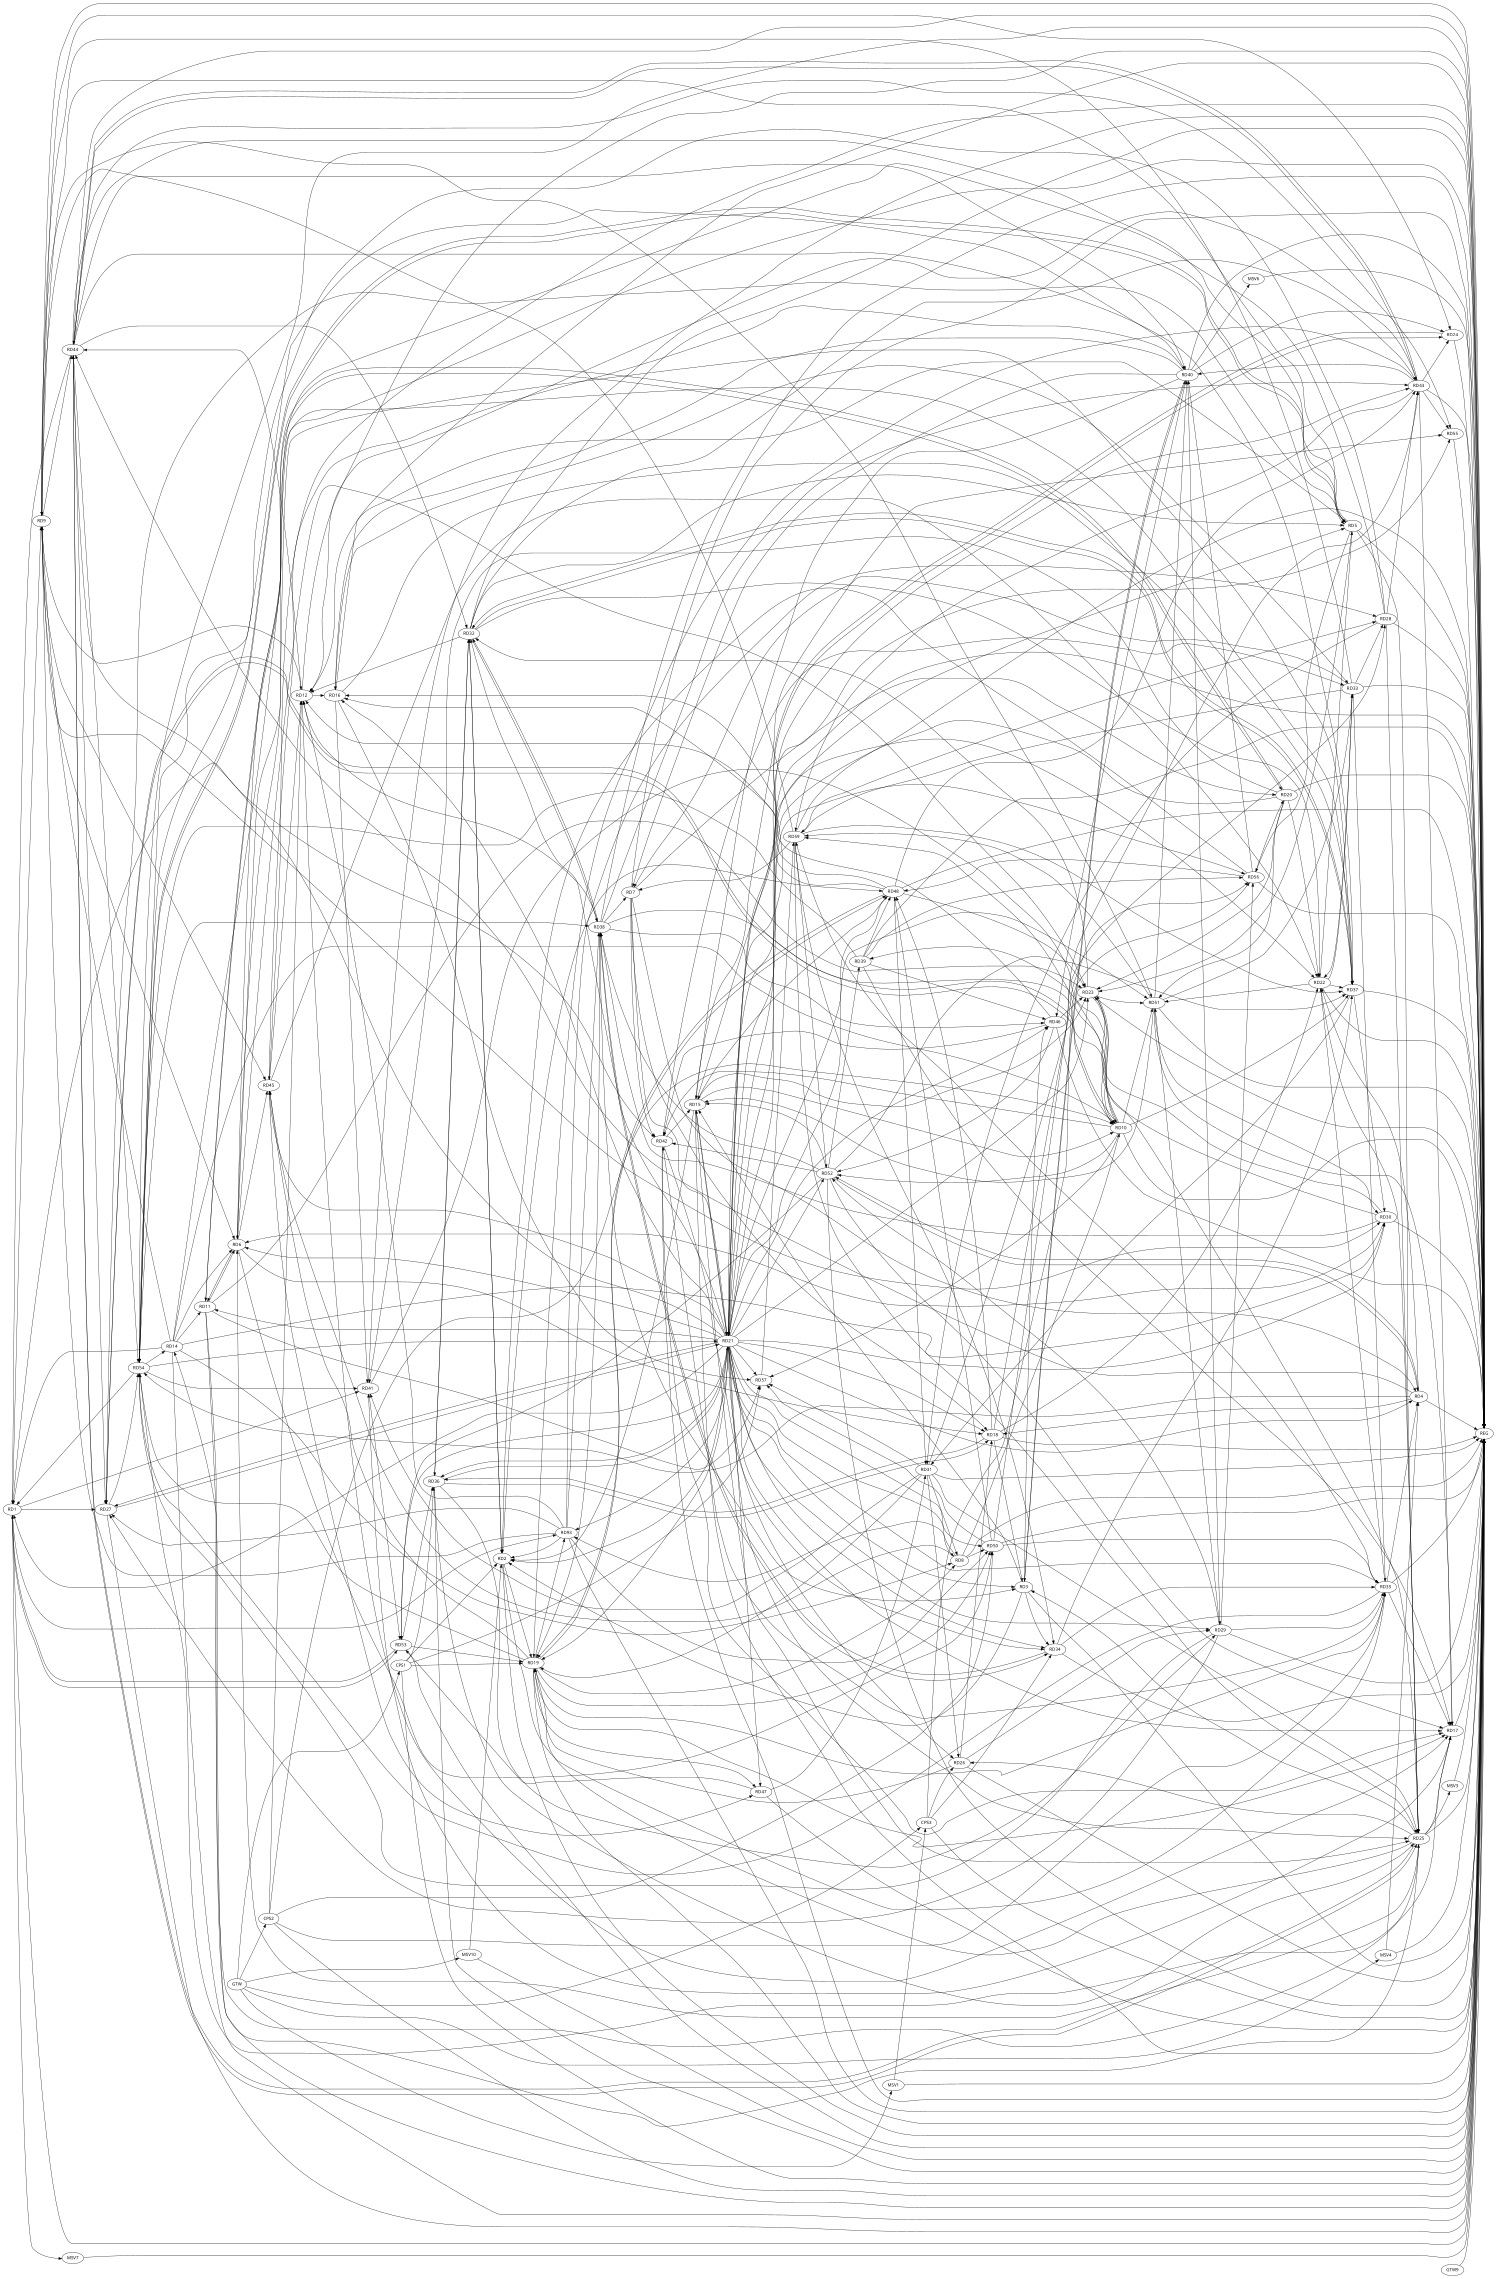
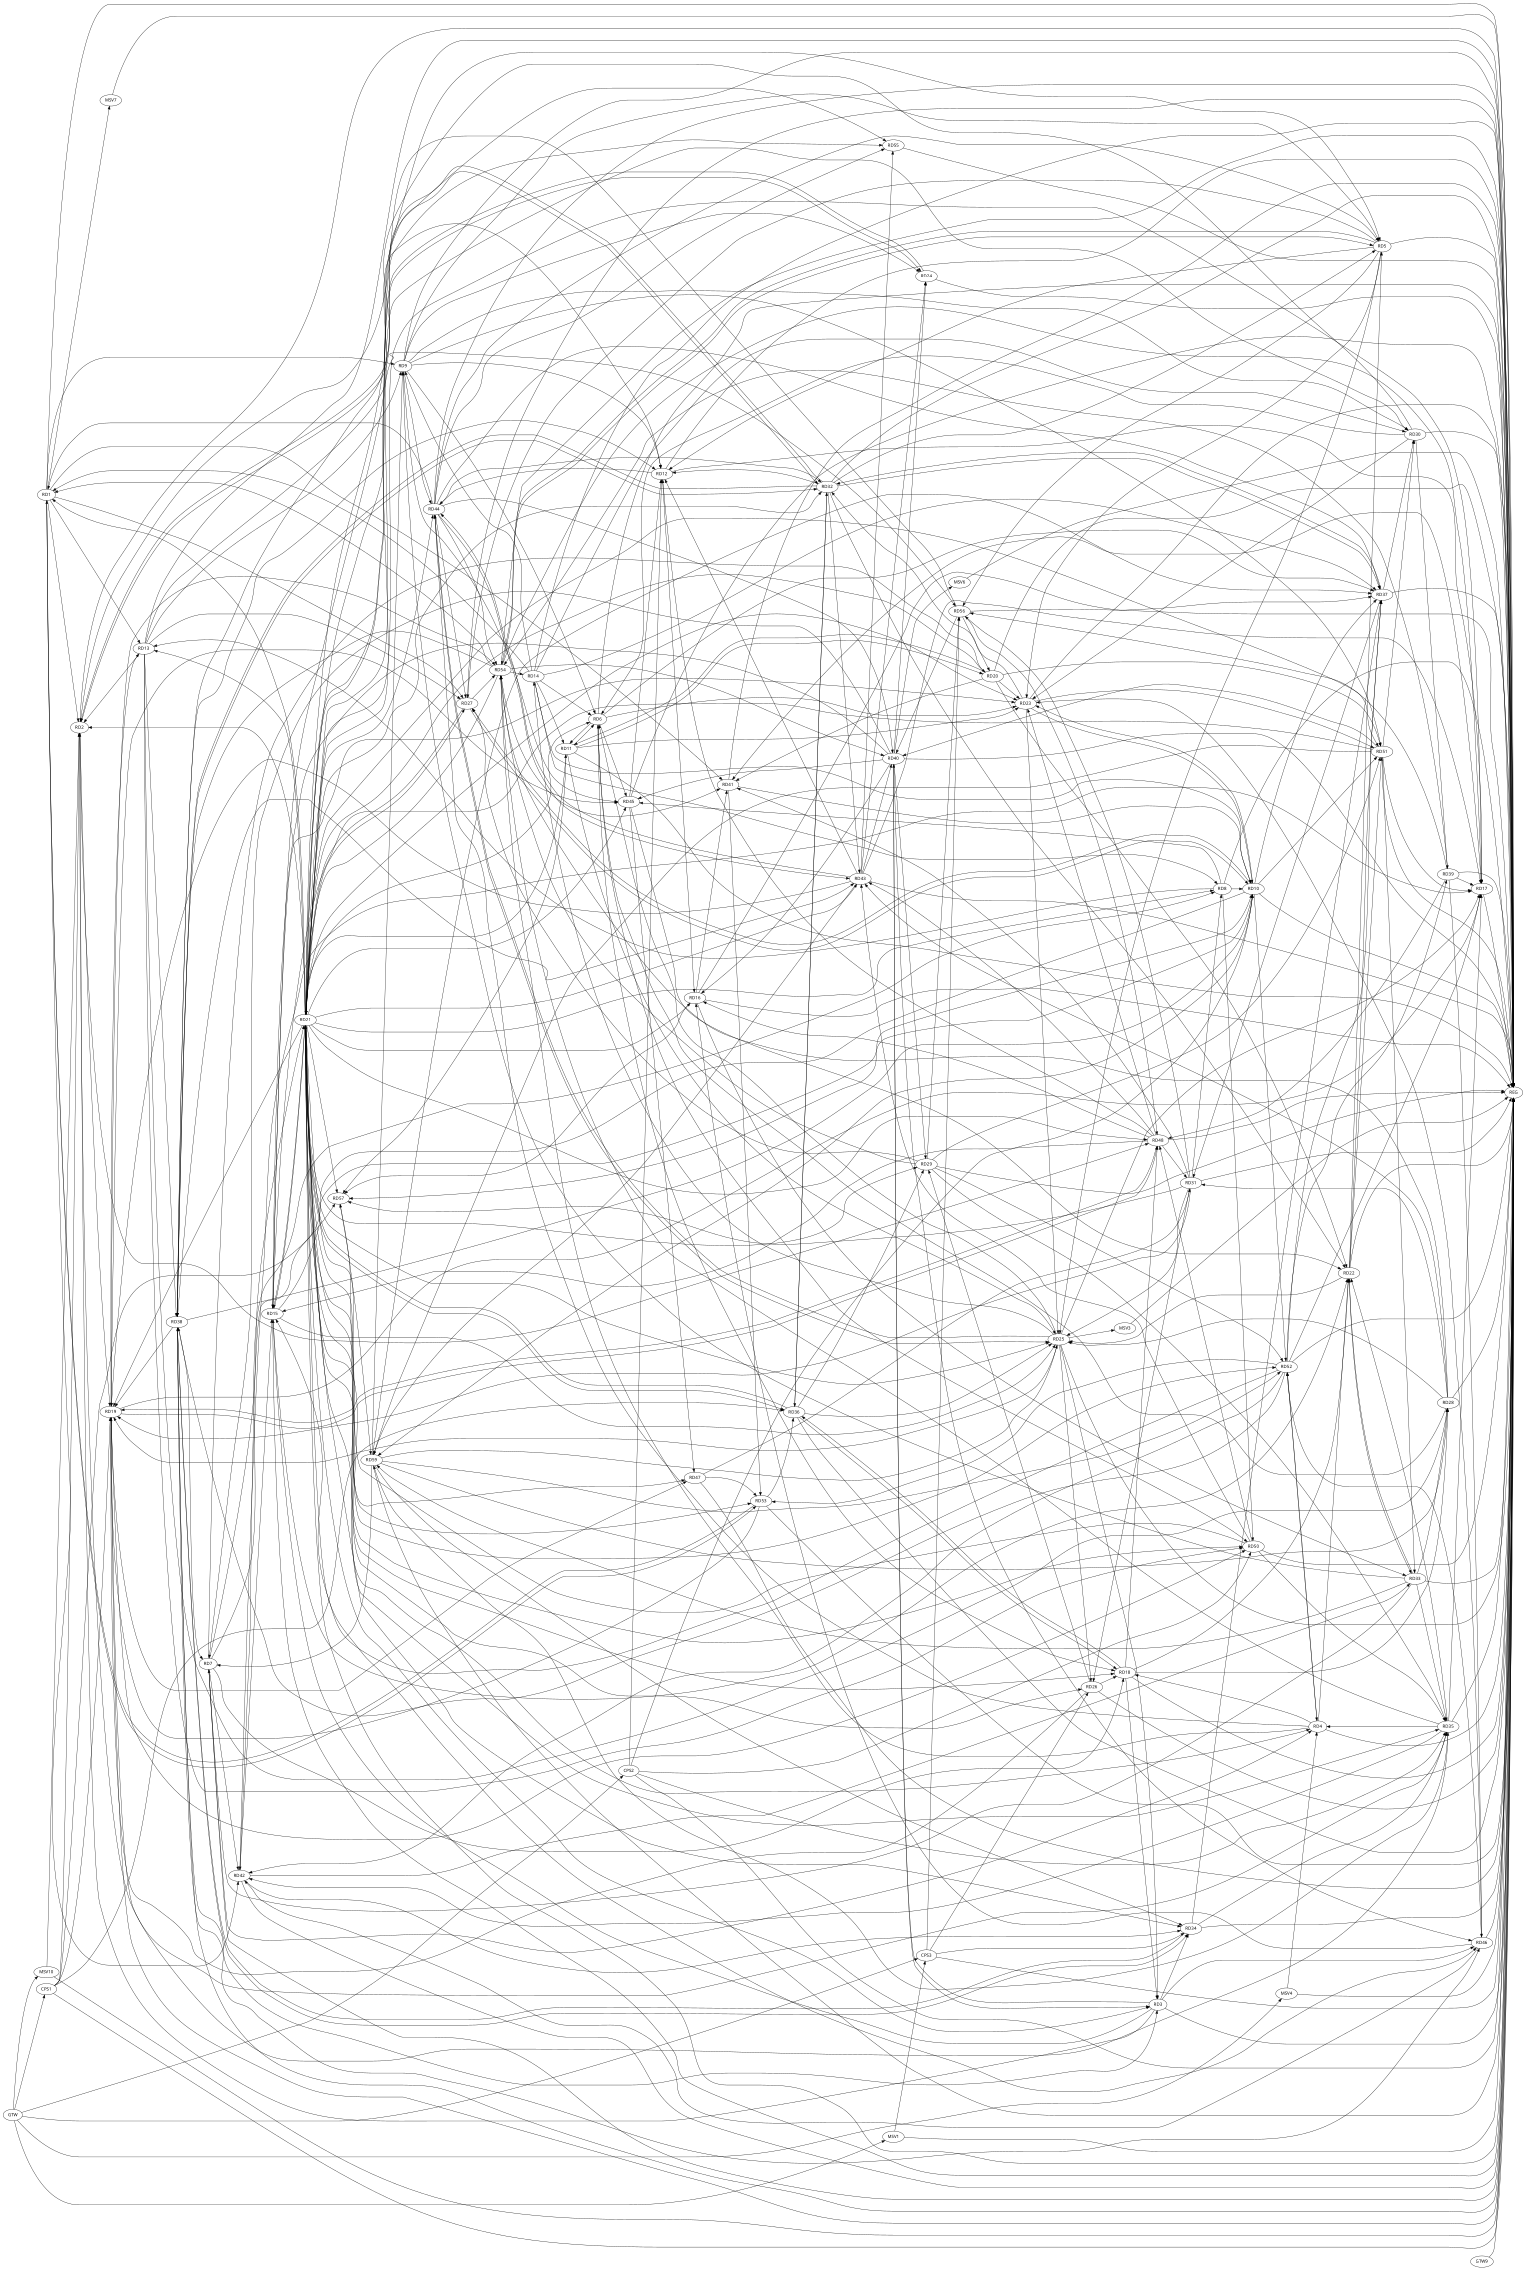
edge "RD15" -> "RD2": now "RD1" -> "RD2"
node "RD93": label "RD93" -> "RD13"
edge "RD19" -> "RD8": now "RD7" -> "RD8"
